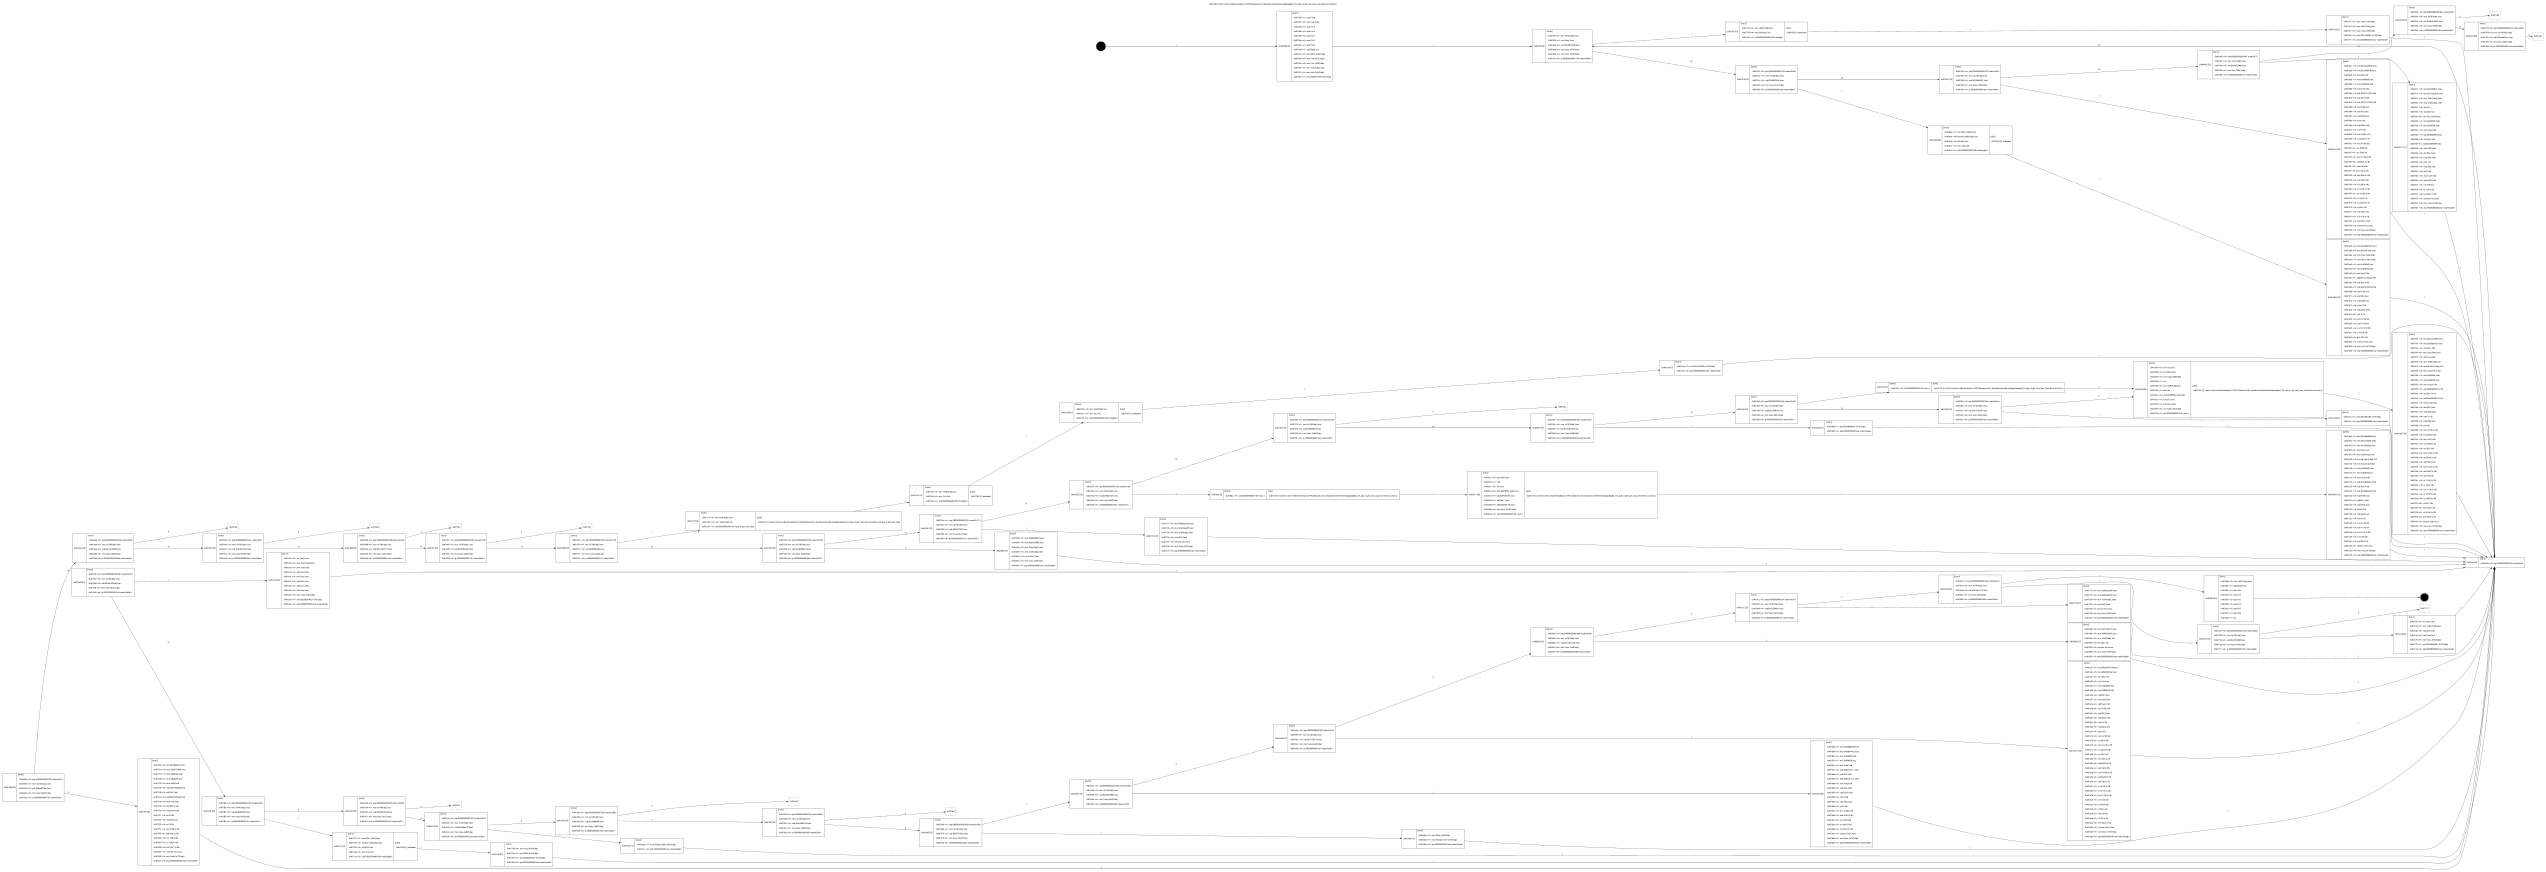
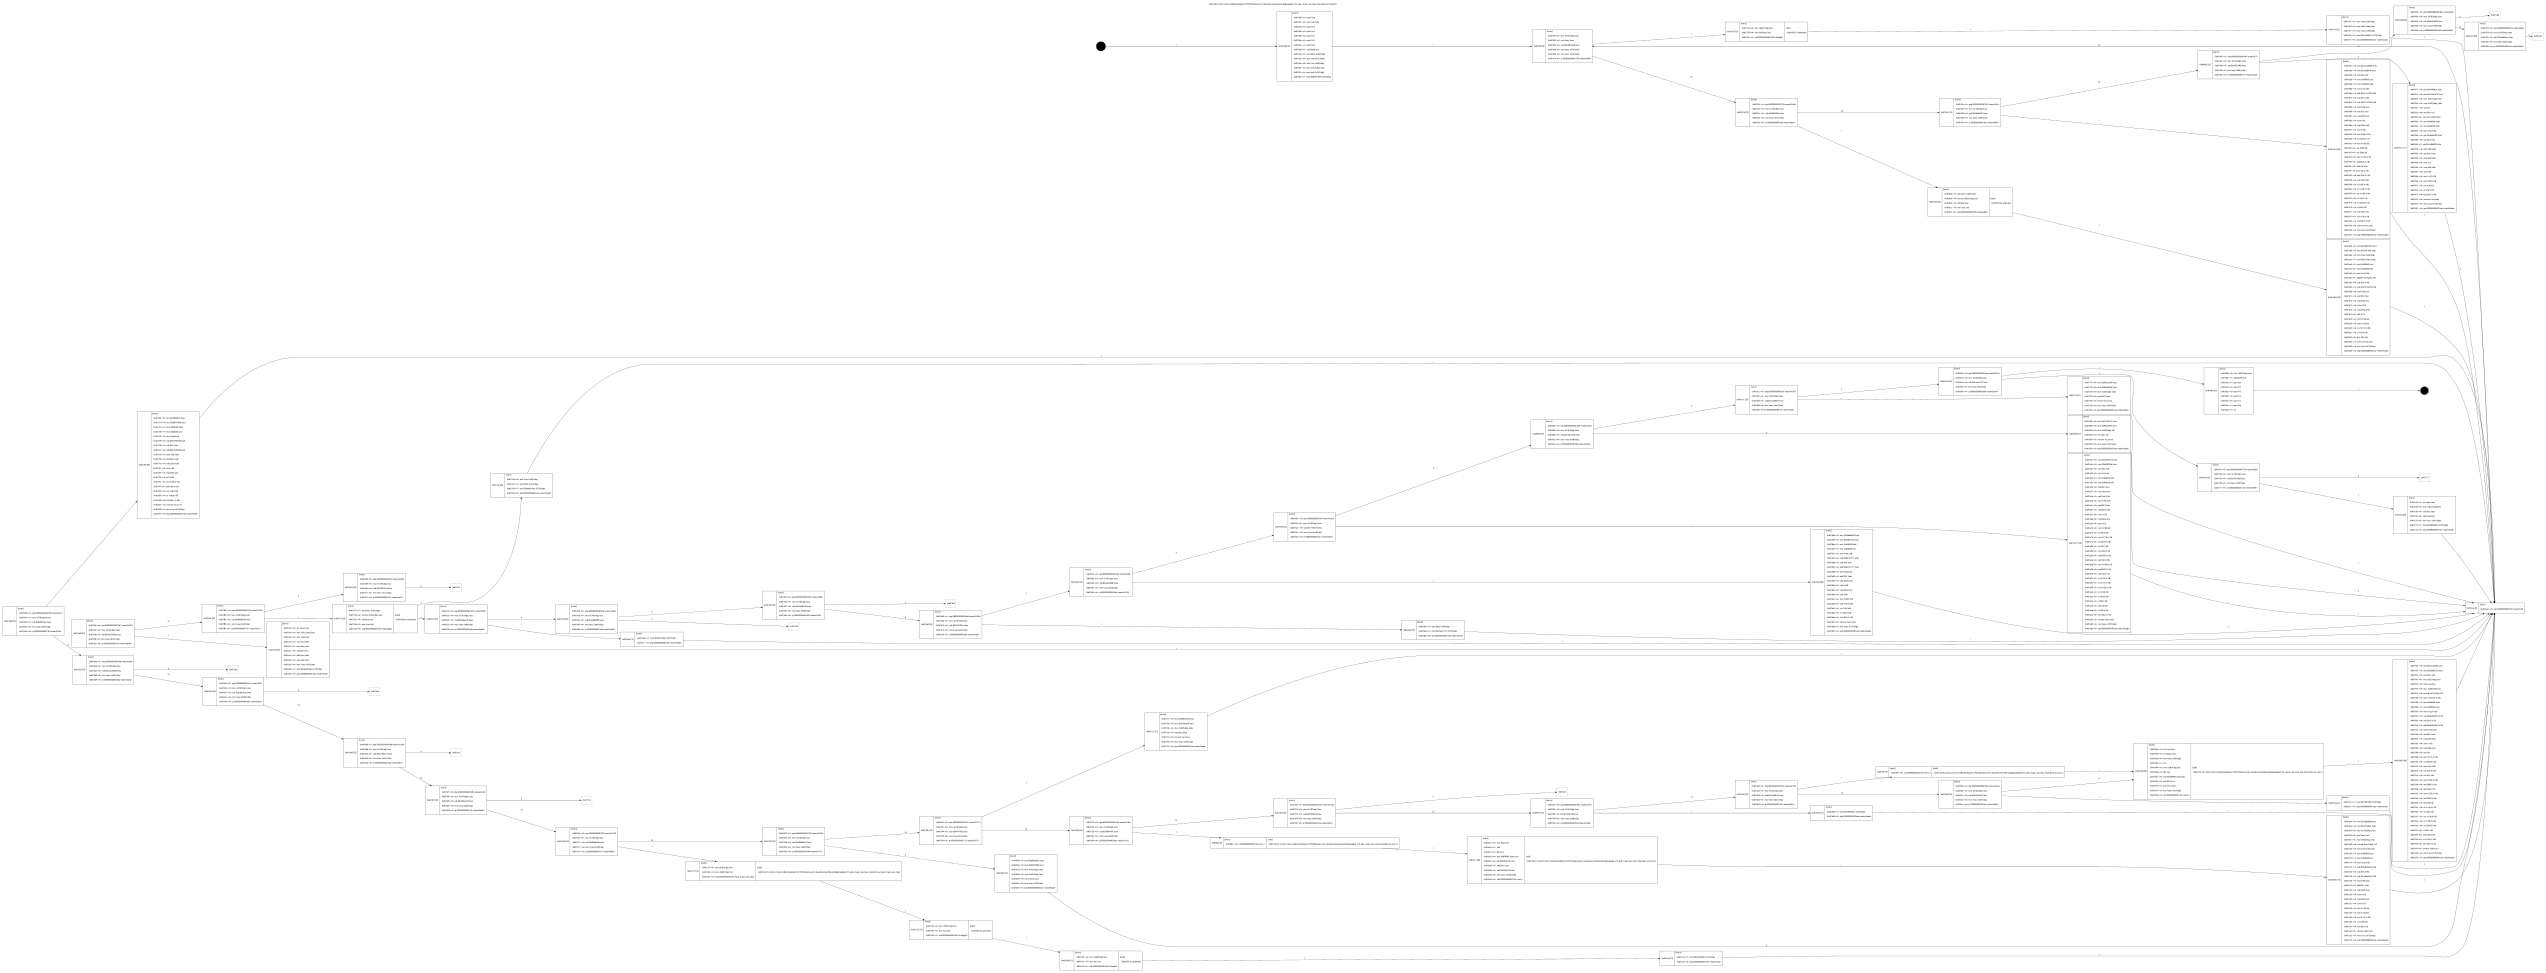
edge "0x401604 [25]" -> "0x40161d [25]": now "0x401791 [23]" -> "0x40161d [25]"
